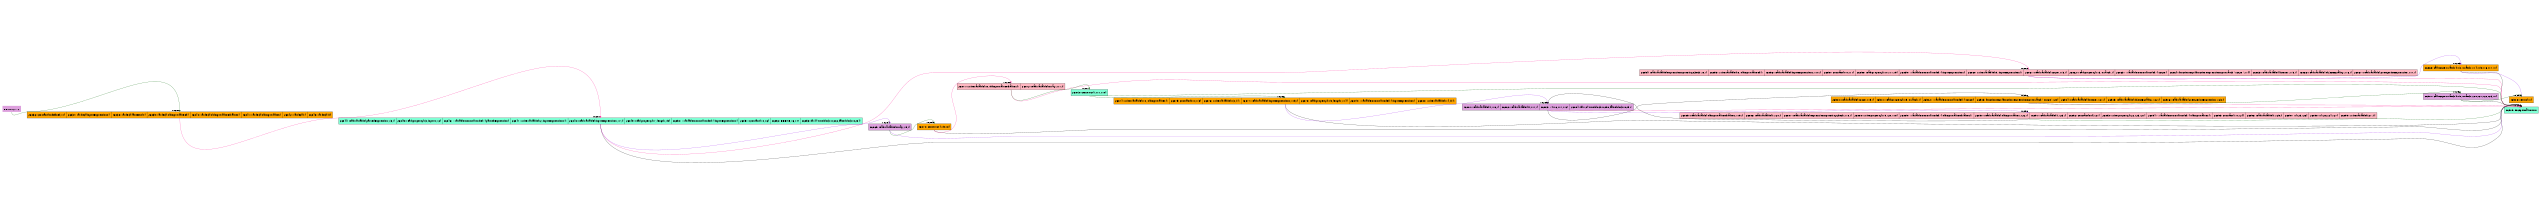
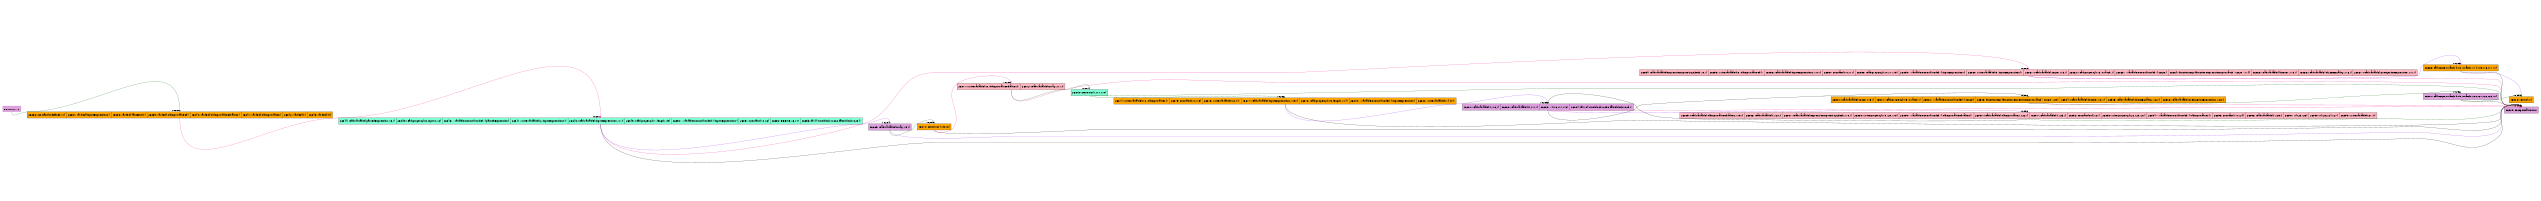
node "26909: exceptional-return": fillcolor aquamarine -> plum
